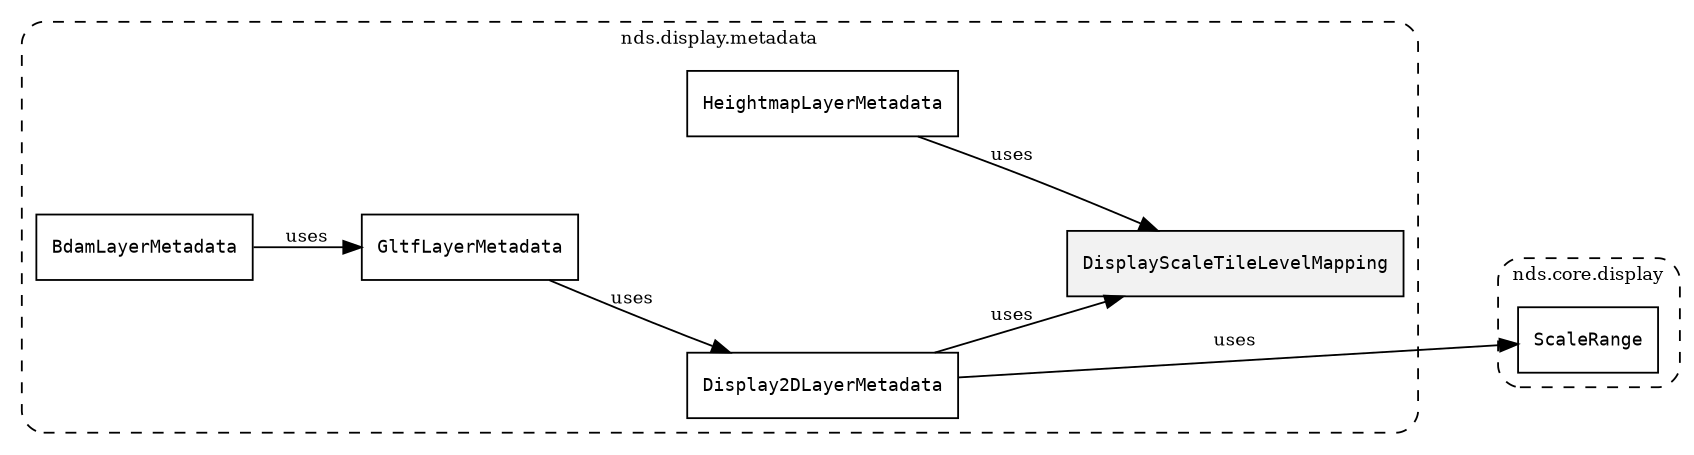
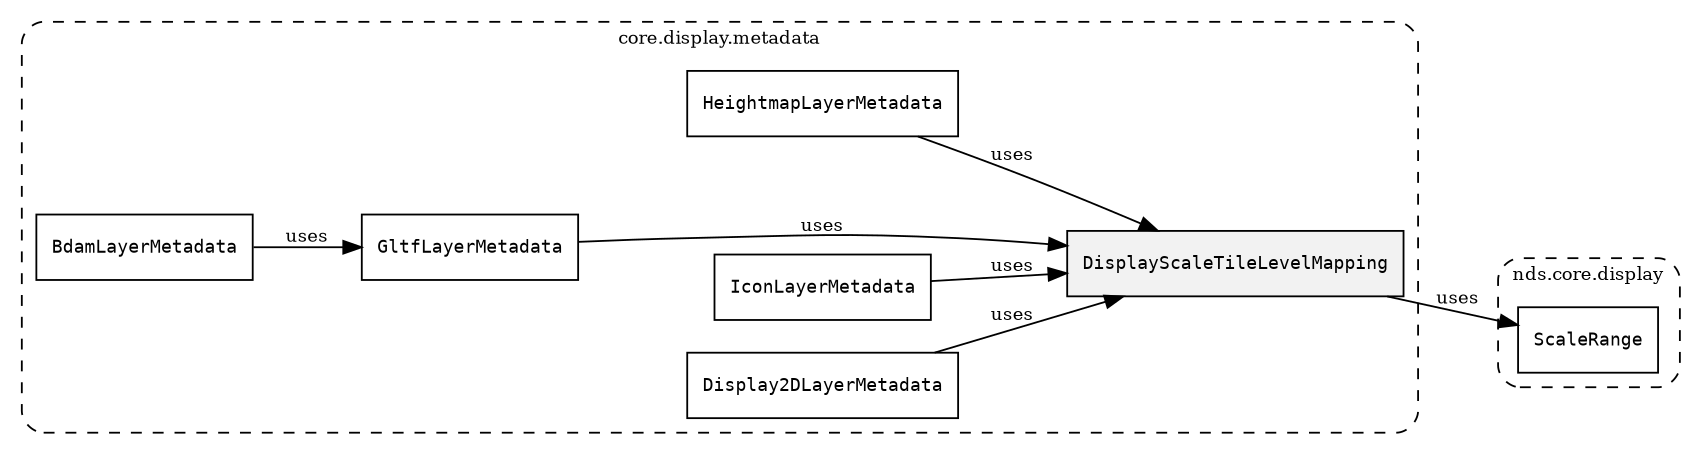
cluster "nds.display.metadata": label "nds.display.metadata" -> "core.display.metadata"
node "IconLayerMetadata": added
edge "GltfLayerMetadata" -> "Display2DLayerMetadata": now "GltfLayerMetadata" -> "DisplayScaleTileLevelMapping"
edge "Display2DLayerMetadata" -> "ScaleRange": now "DisplayScaleTileLevelMapping" -> "ScaleRange"
